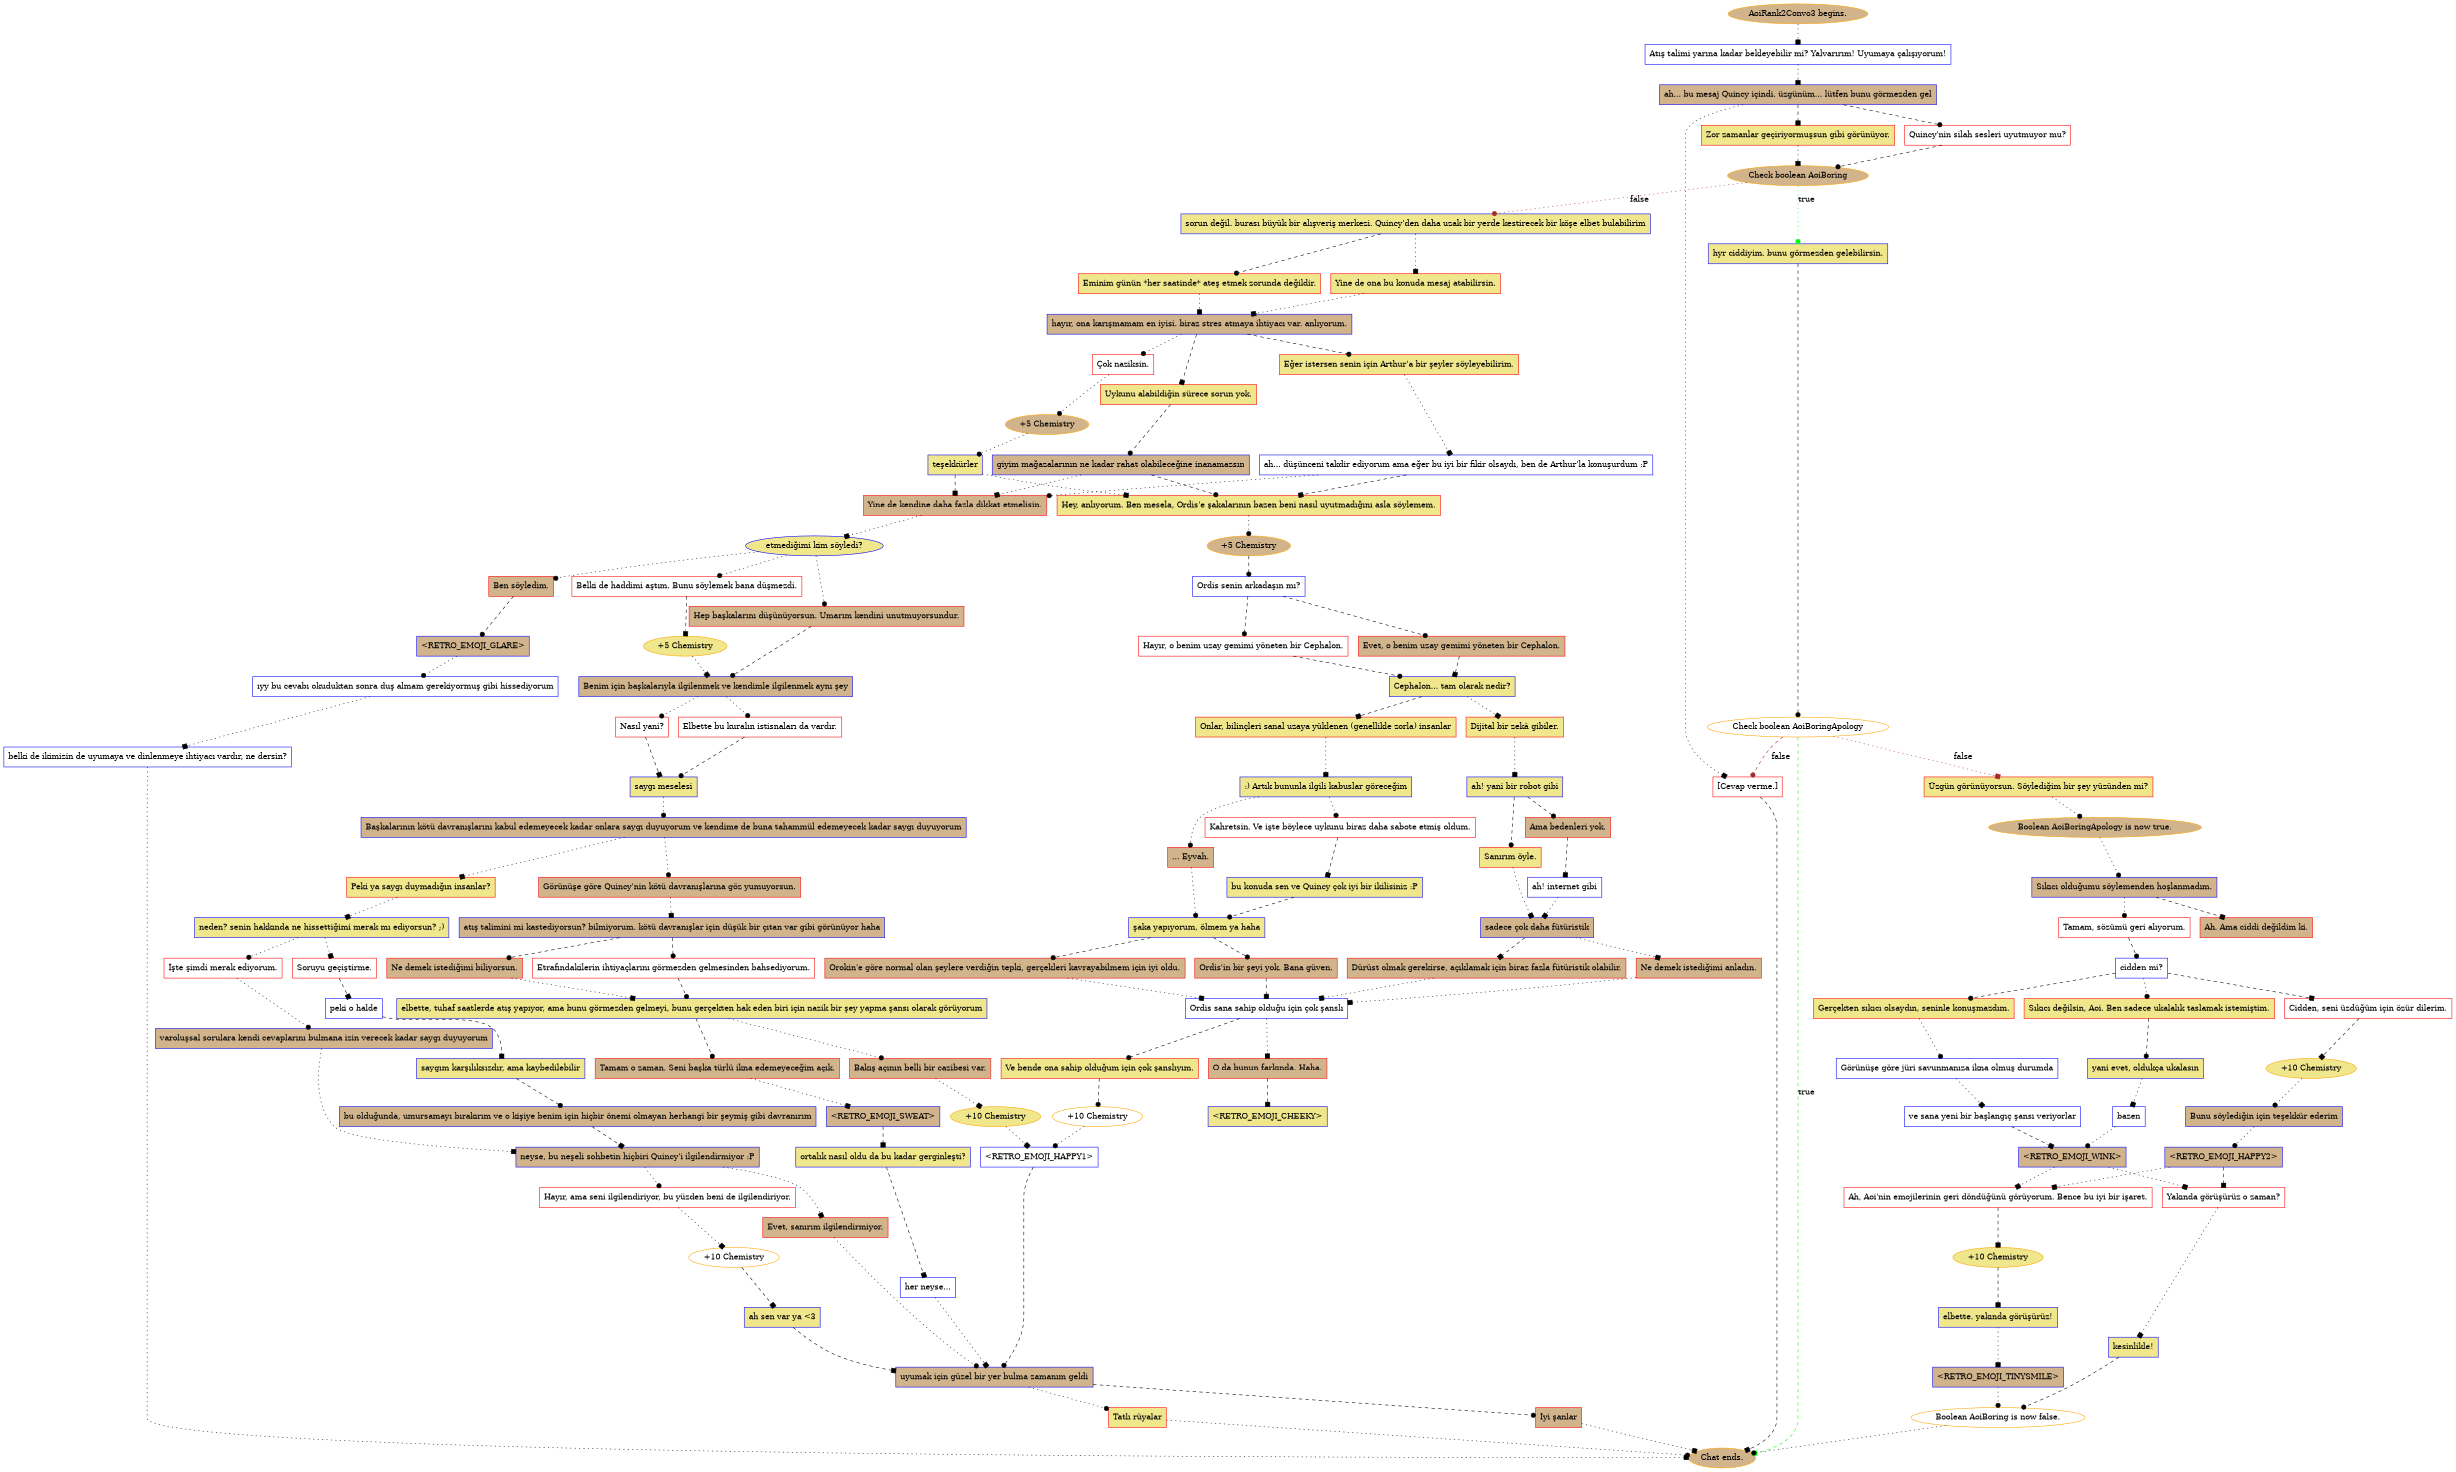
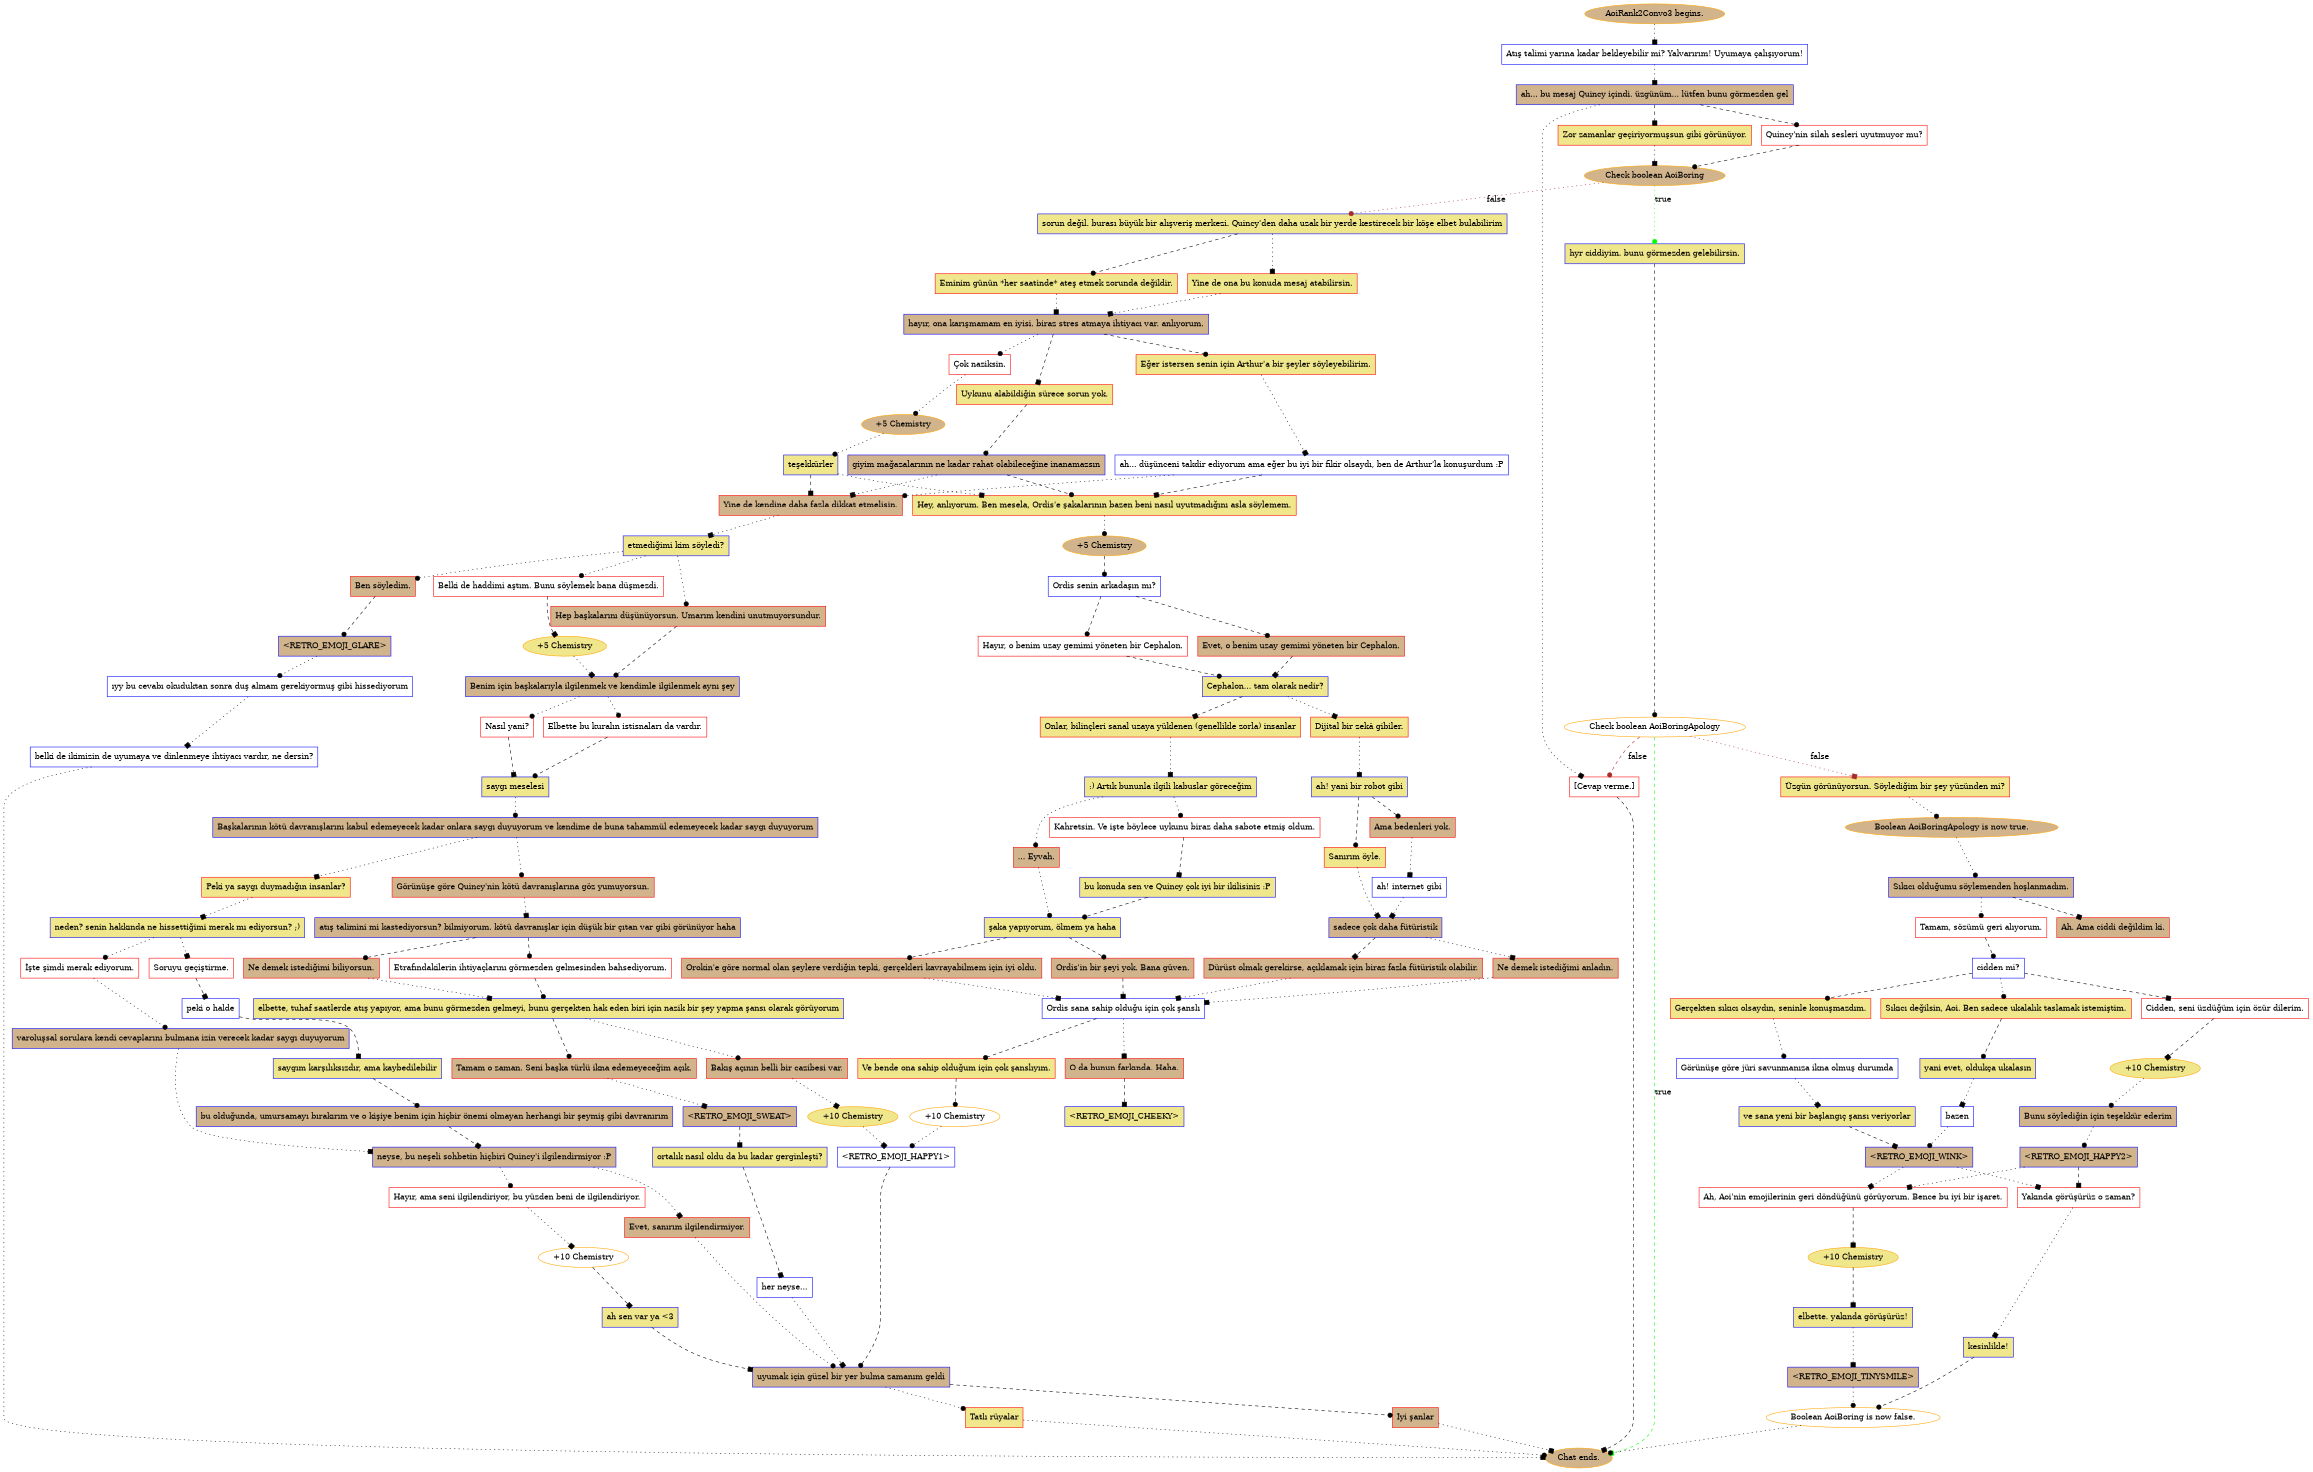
node "etmediğimi kim söyledi?": shape ellipse -> box
edge "Ama bedenleri yok." -> "ah! internet gibi": style dashed -> dotted
node "ve sana yeni bir başlangıç şansı veriyorlar": fillcolor white -> khaki
